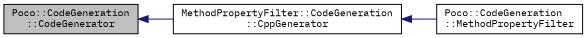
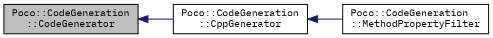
node "MethodPropertyFilter::CodeGeneration ::CppGenerator": label "MethodPropertyFilter::CodeGeneration ::CppGenerator" -> "Poco::CodeGeneration ::CppGenerator"
